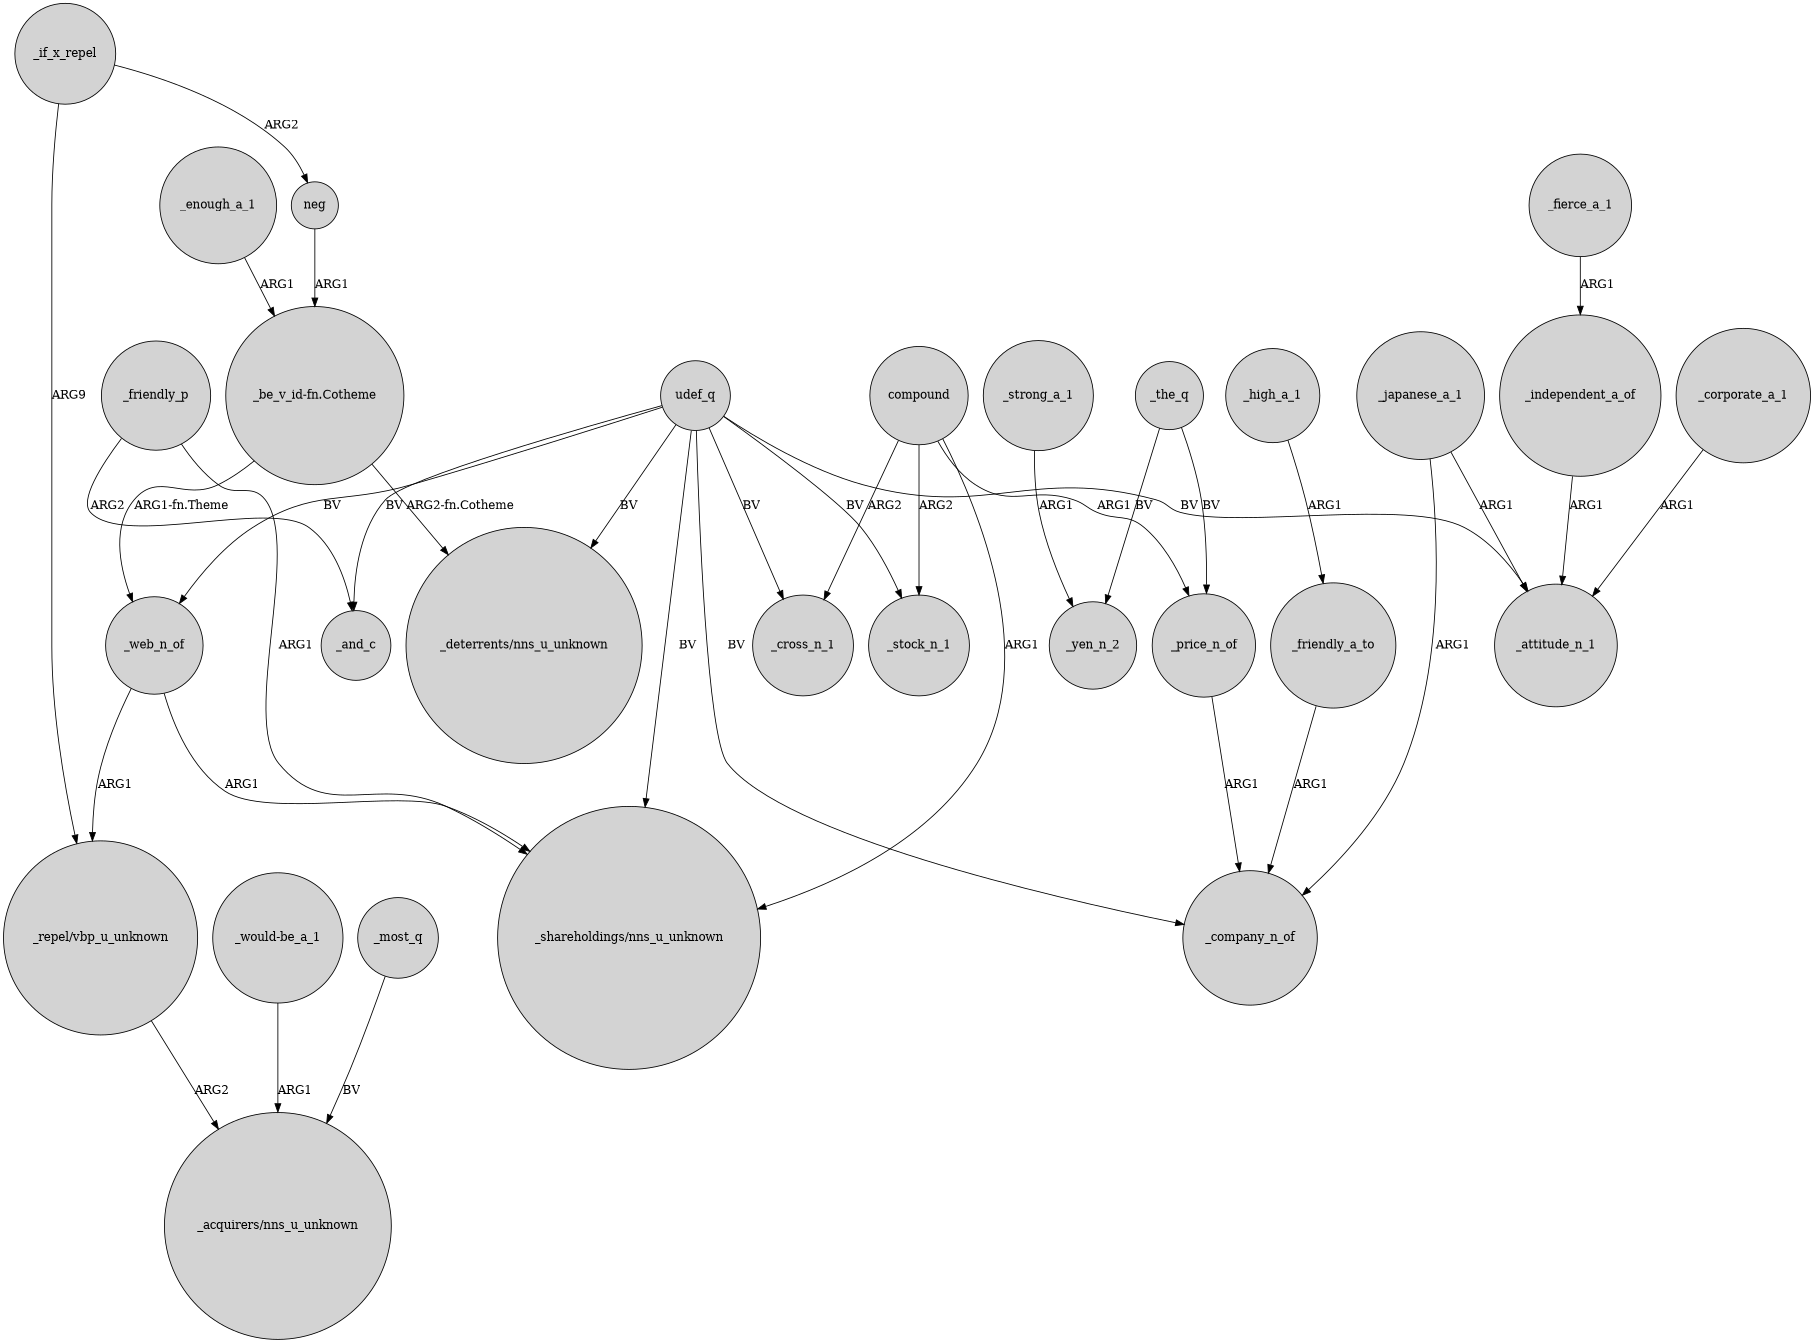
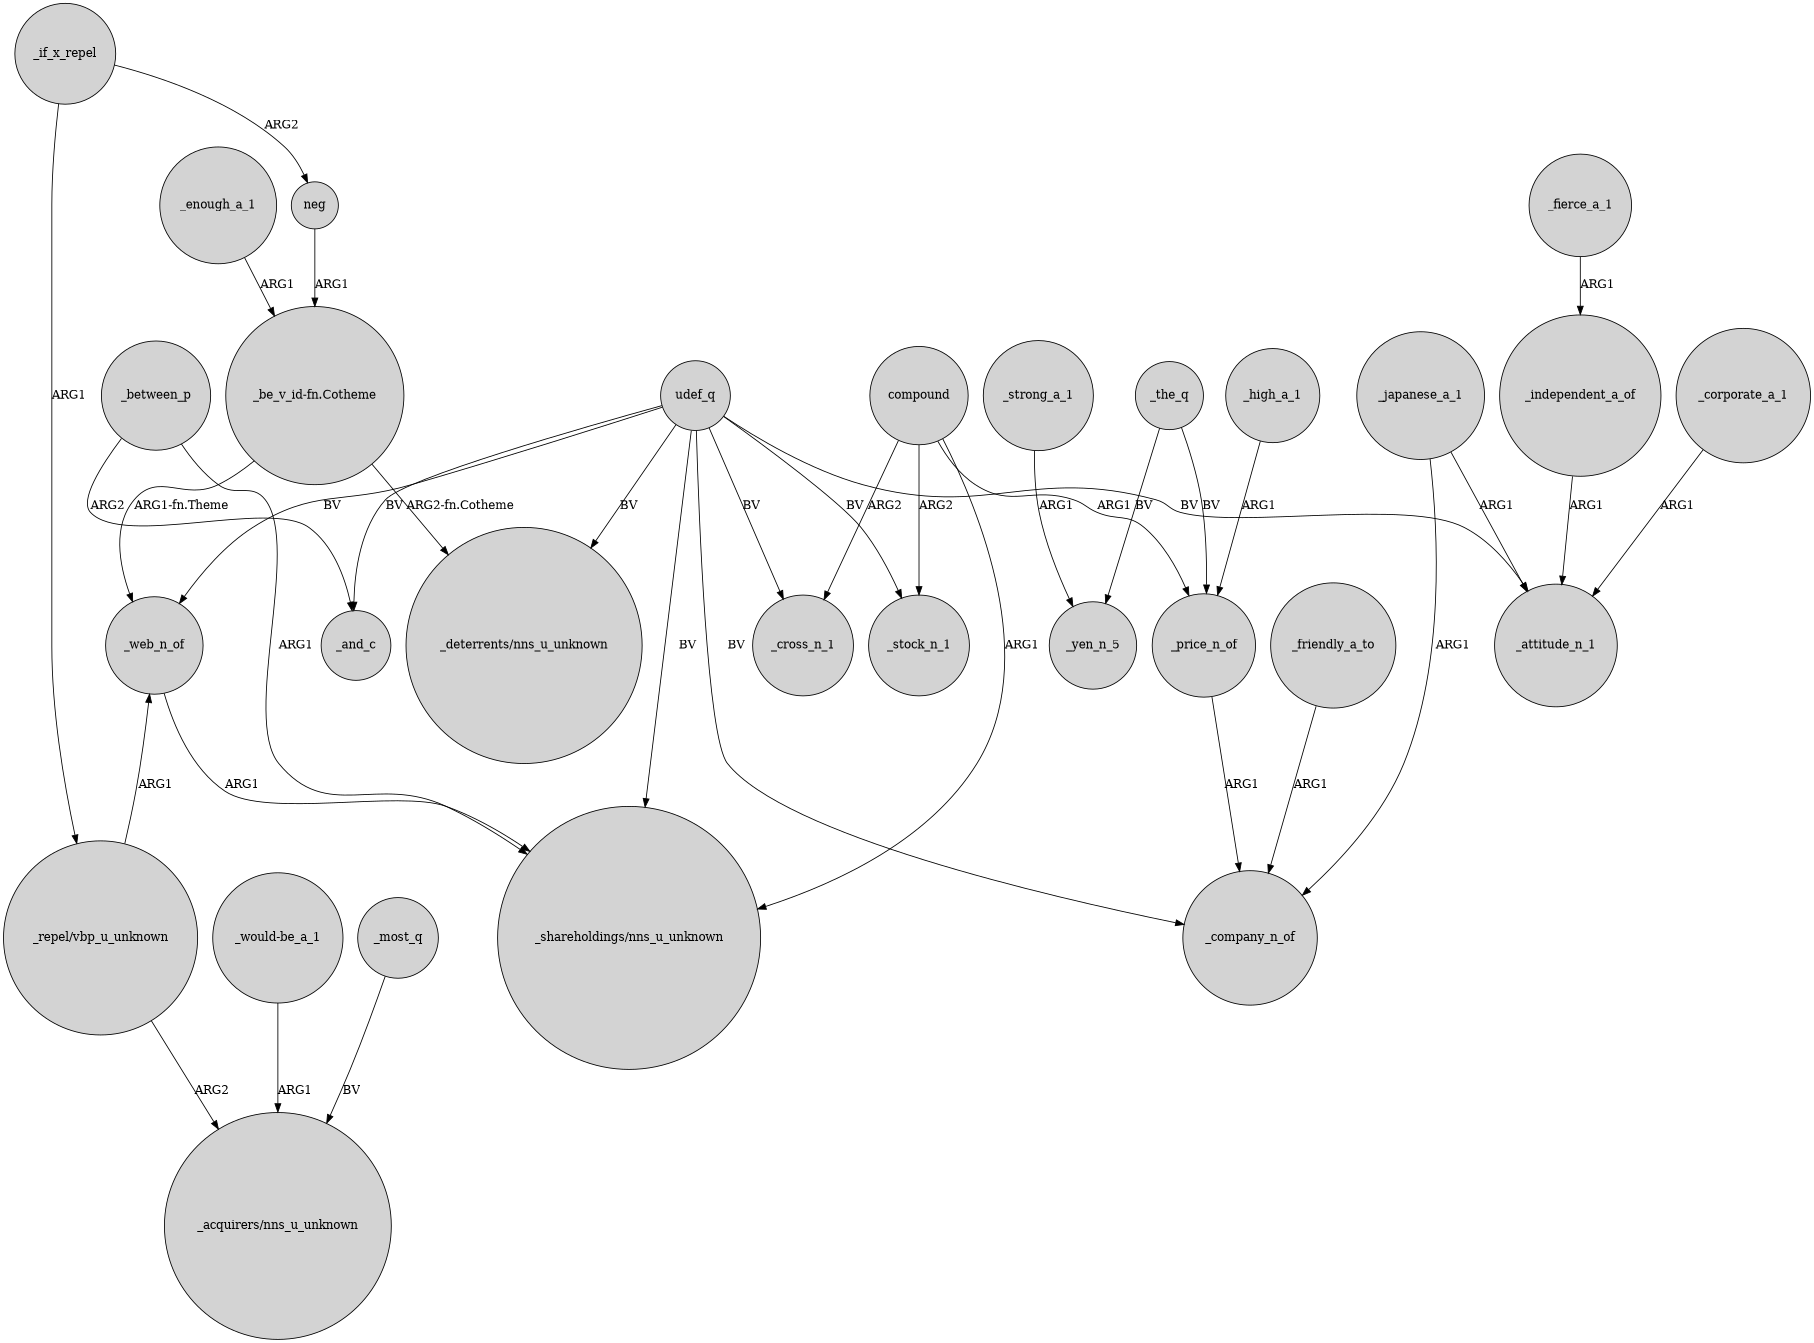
edge "_if_x_repel" -> "_repel/vbp_u_unknown": label "ARG9" -> "ARG1"
node "_friendly_p": label "_friendly_p" -> "_between_p"
edge "_high_a_1" -> "_friendly_a_to": now "_high_a_1" -> "_price_n_of"
node "_yen_n_2": label "_yen_n_2" -> "_yen_n_5"
edge "_web_n_of" -> "_repel/vbp_u_unknown": reversed
